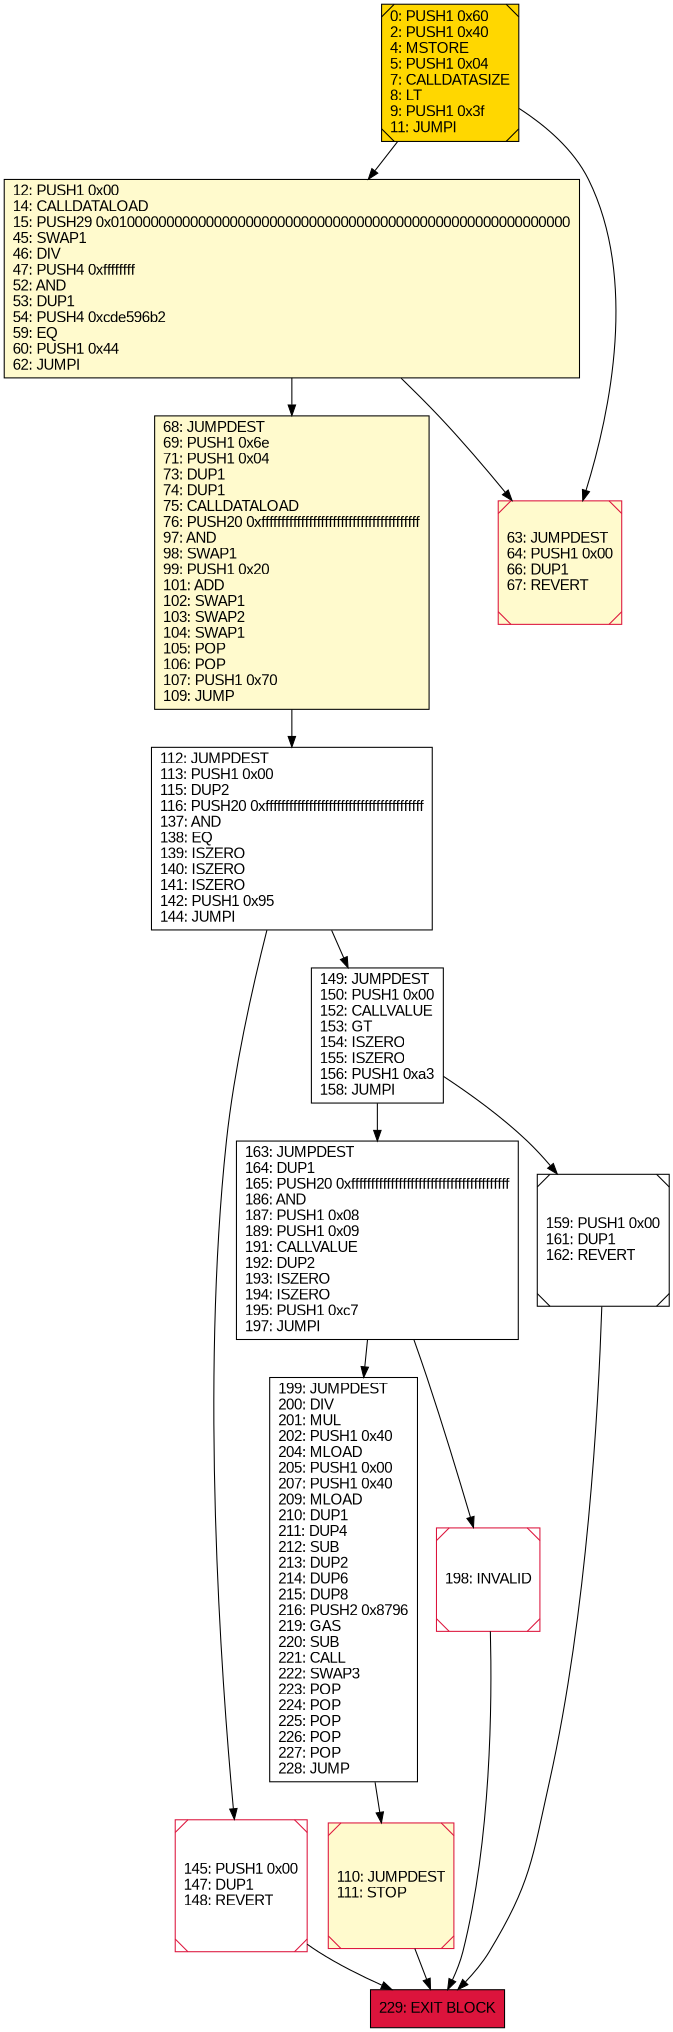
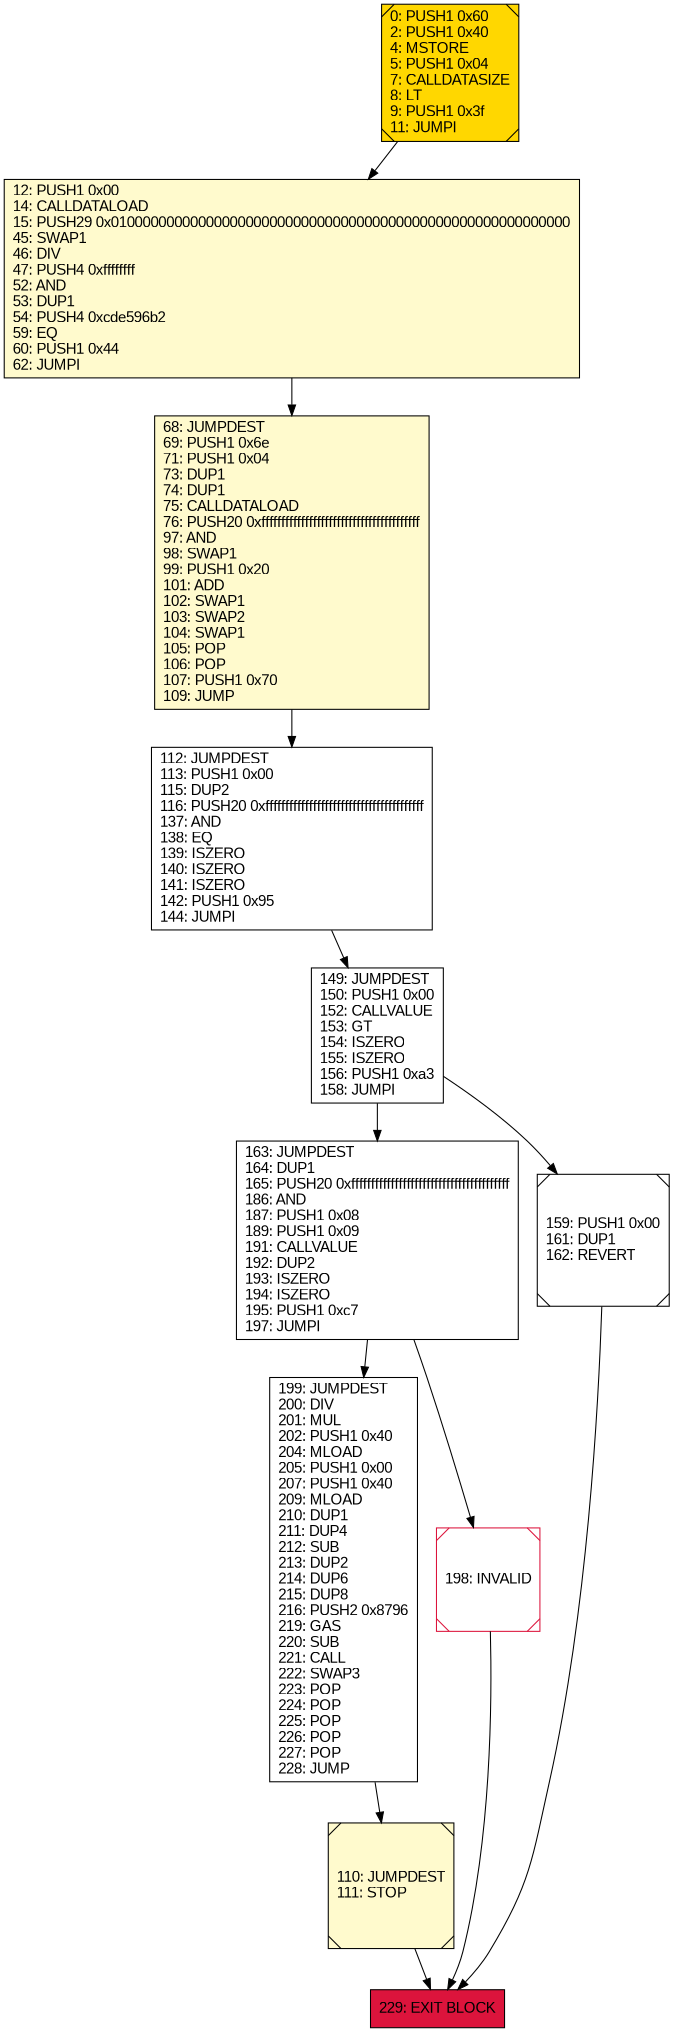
node "63: JUMPDEST 64: PUSH1 0x00 66: DUP1 67: REVERT": removed
node "145: PUSH1 0x00 147: DUP1 148: REVERT": removed
node "110: JUMPDEST 111: STOP": color crimson -> black
